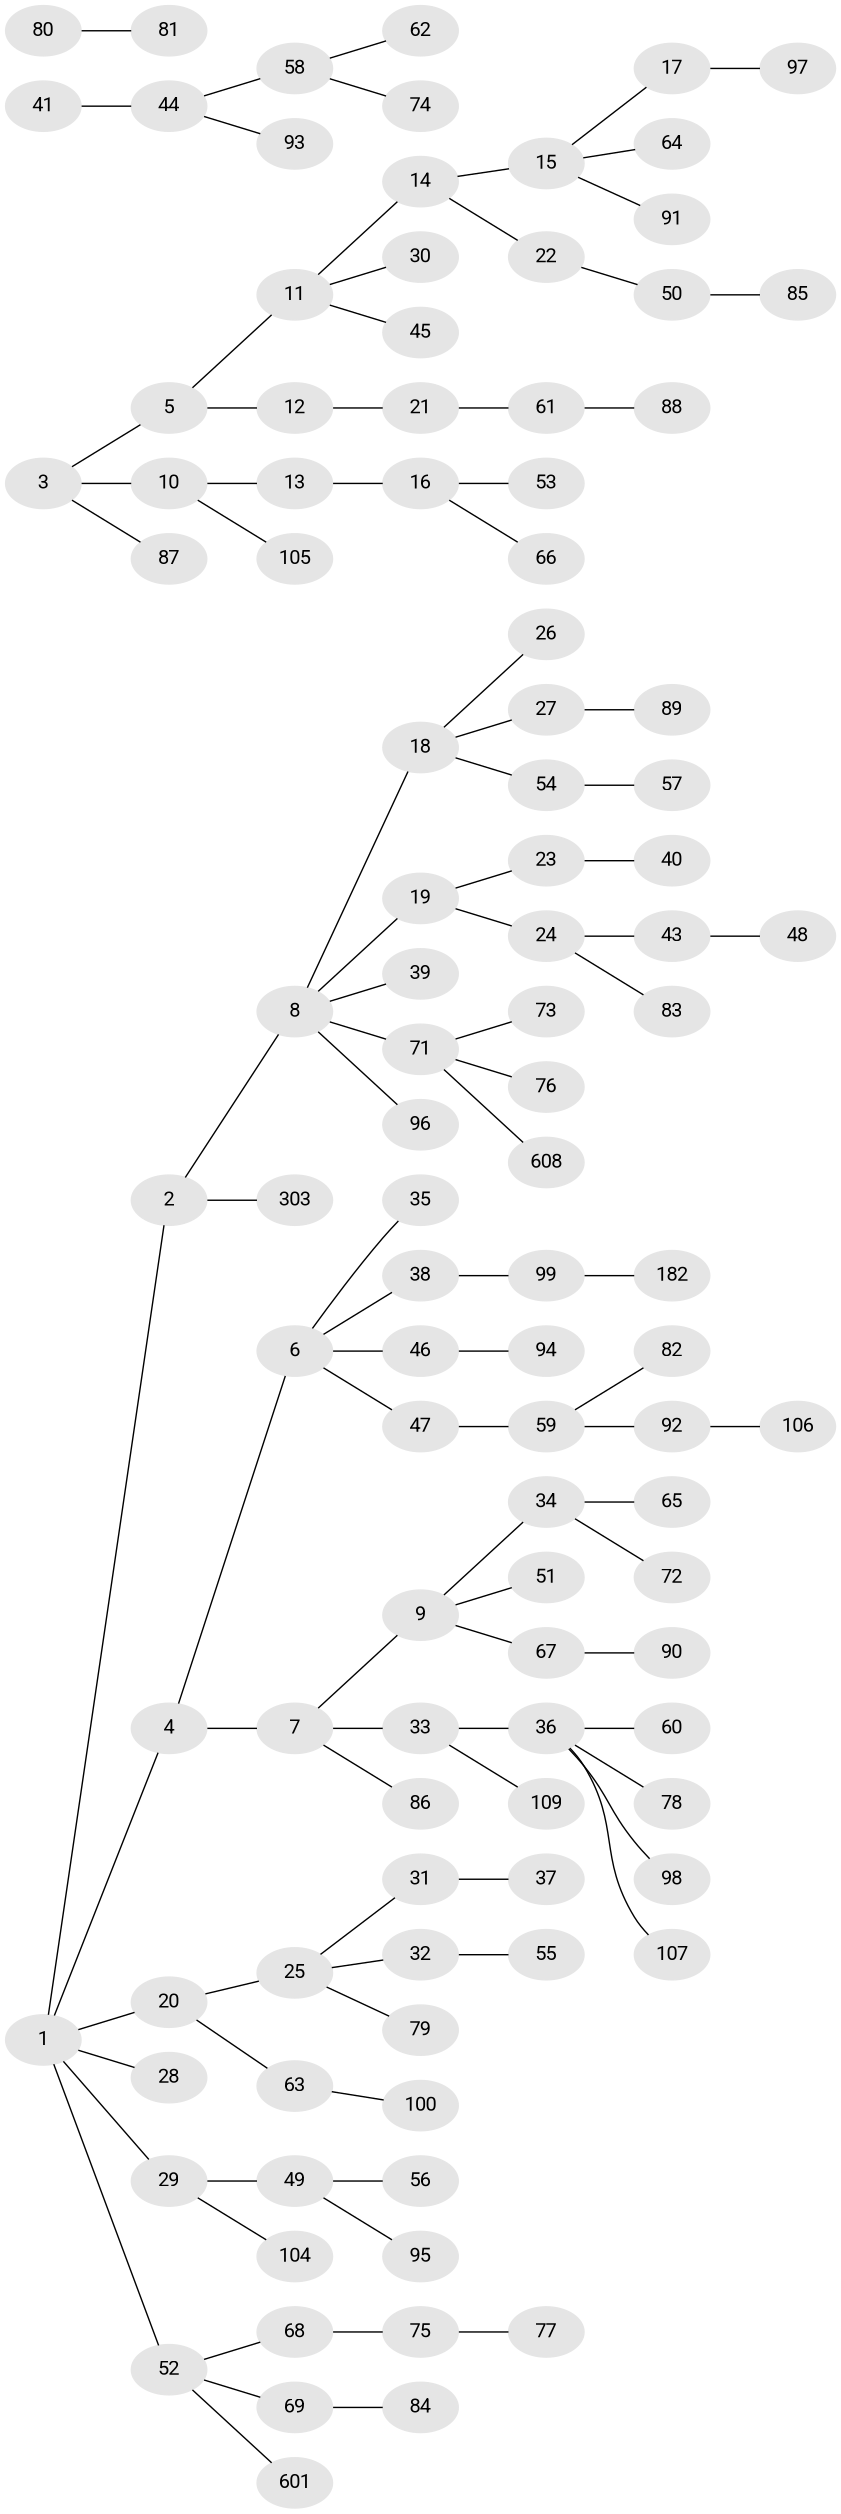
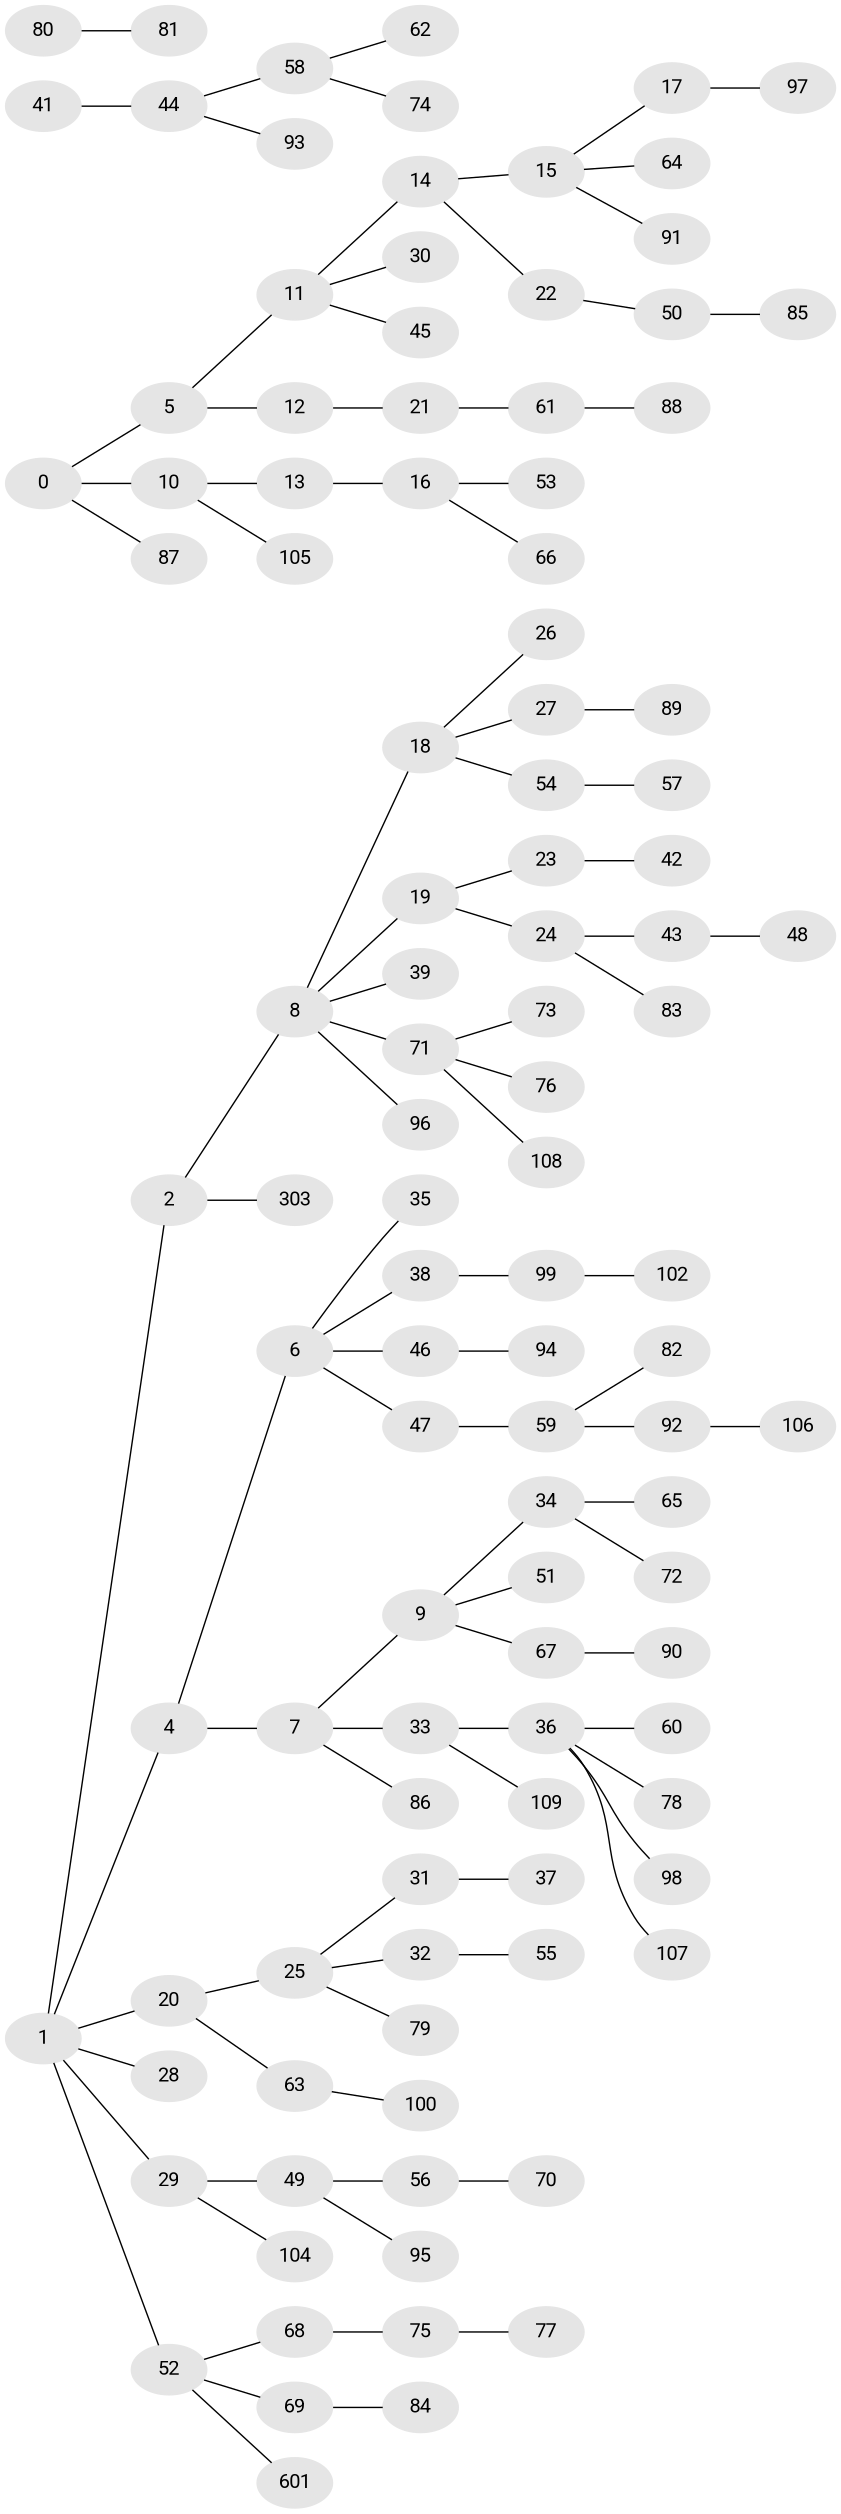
node "3": label "3" -> "0"
node "40": label "40" -> "42"
node "608": label "608" -> "108"
node "182": label "182" -> "102"
node "70": added
